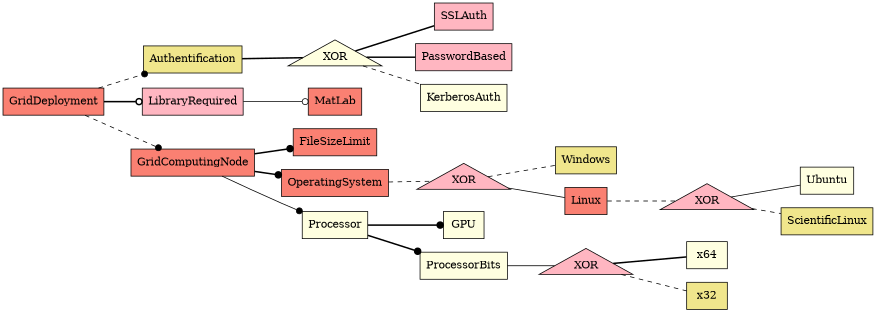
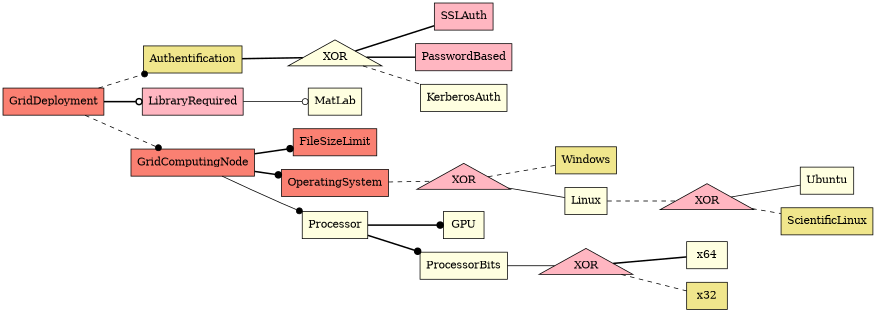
node "MatLab": fillcolor salmon -> lightyellow
node "Linux": fillcolor salmon -> lightyellow
